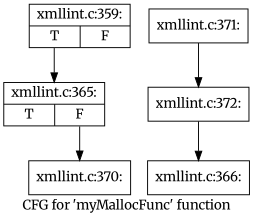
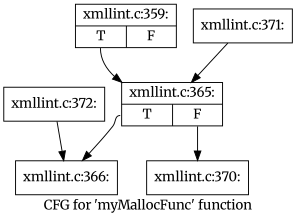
edge "xmllint.c:371:" -> "xmllint.c:372:": now "xmllint.c:371:" -> "xmllint.c:365:"
edge "xmllint.c:365:" -> "xmllint.c:366:": added
